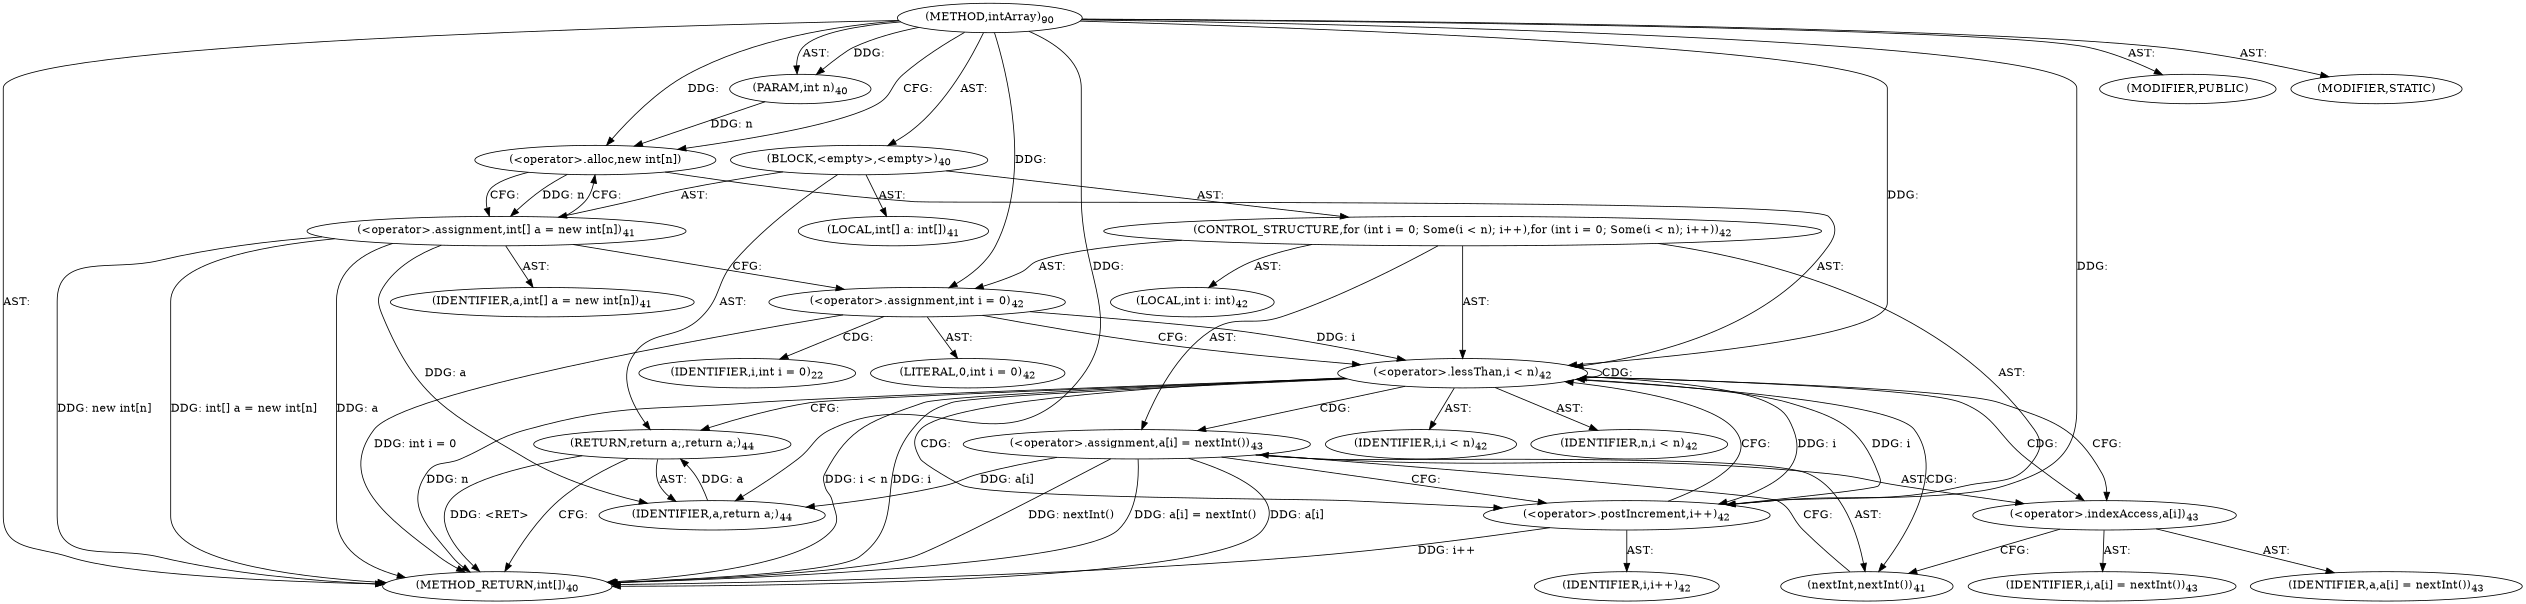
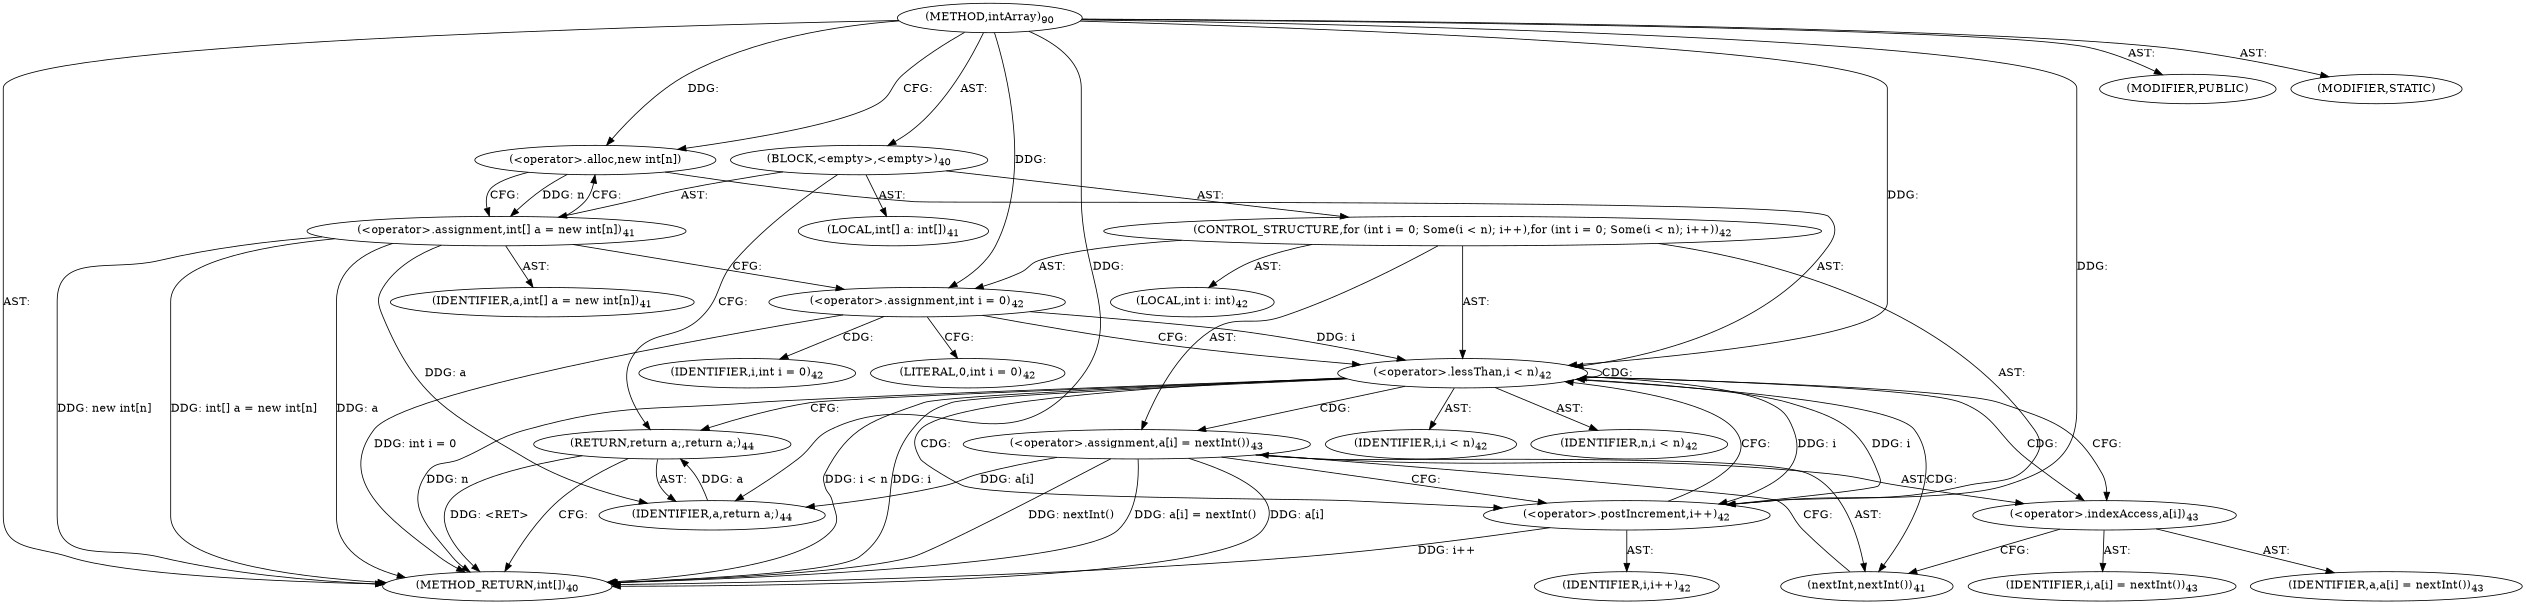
node "(PARAM,int n)": removed
edge "(BLOCK,<empty>,<empty>)" -> "(RETURN,return a;,return a;)": label "AST: " -> "CFG: "
edge "(<operator>.assignment,int i = 0)" -> "(LITERAL,0,int i = 0)": label "AST: " -> "CFG: "
node "(IDENTIFIER,i,int i = 0)": text "22" -> "42"
